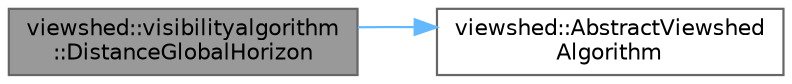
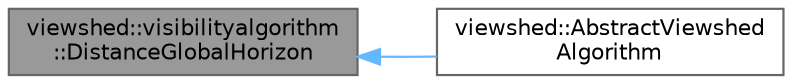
edge "viewshed::visibilityalgorithm ::DistanceGlobalHorizon" -> "viewshed::AbstractViewshed Algorithm": reversed
